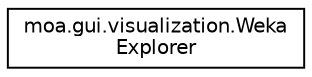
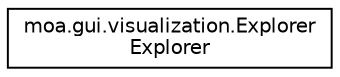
node "moa.gui.visualization.Weka Explorer": label "moa.gui.visualization.Weka Explorer" -> "moa.gui.visualization.Explorer Explorer"
